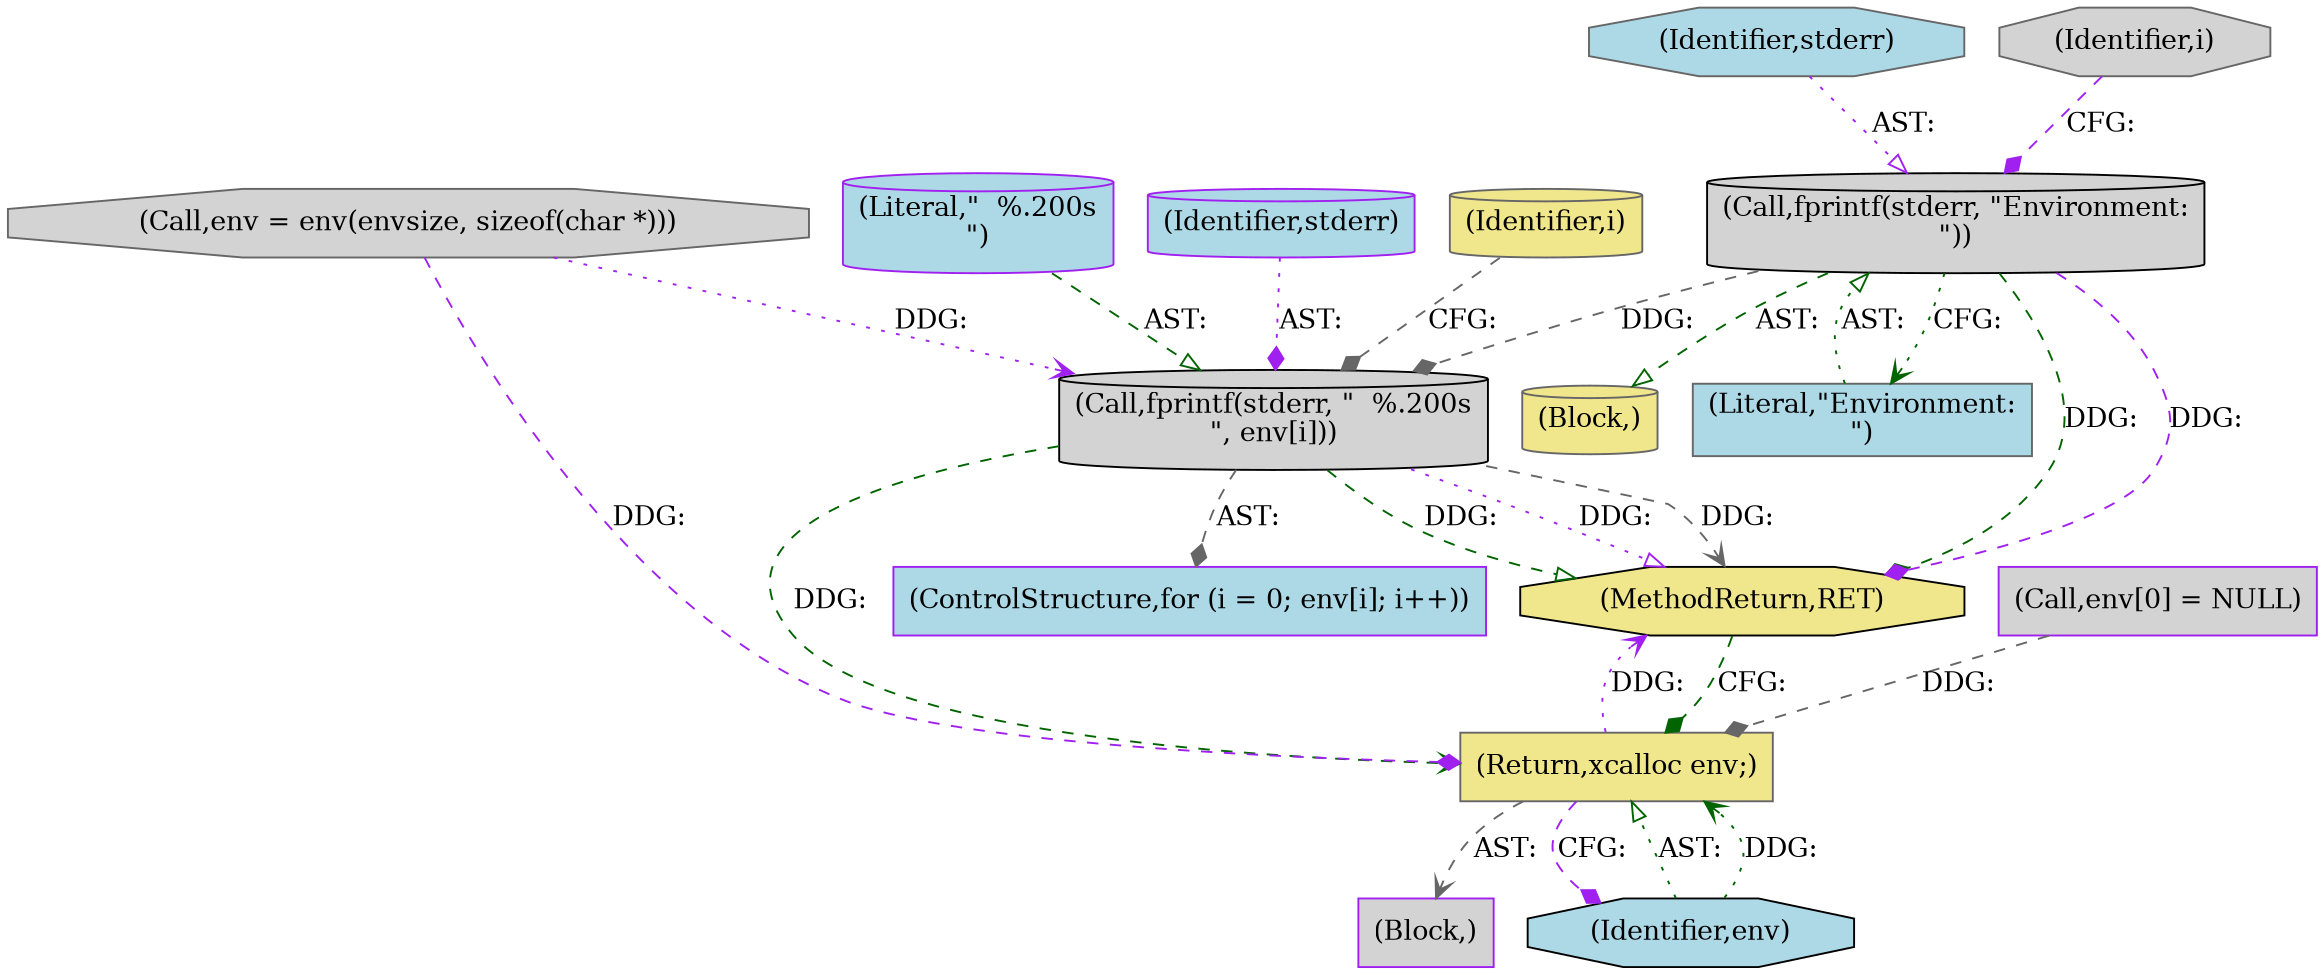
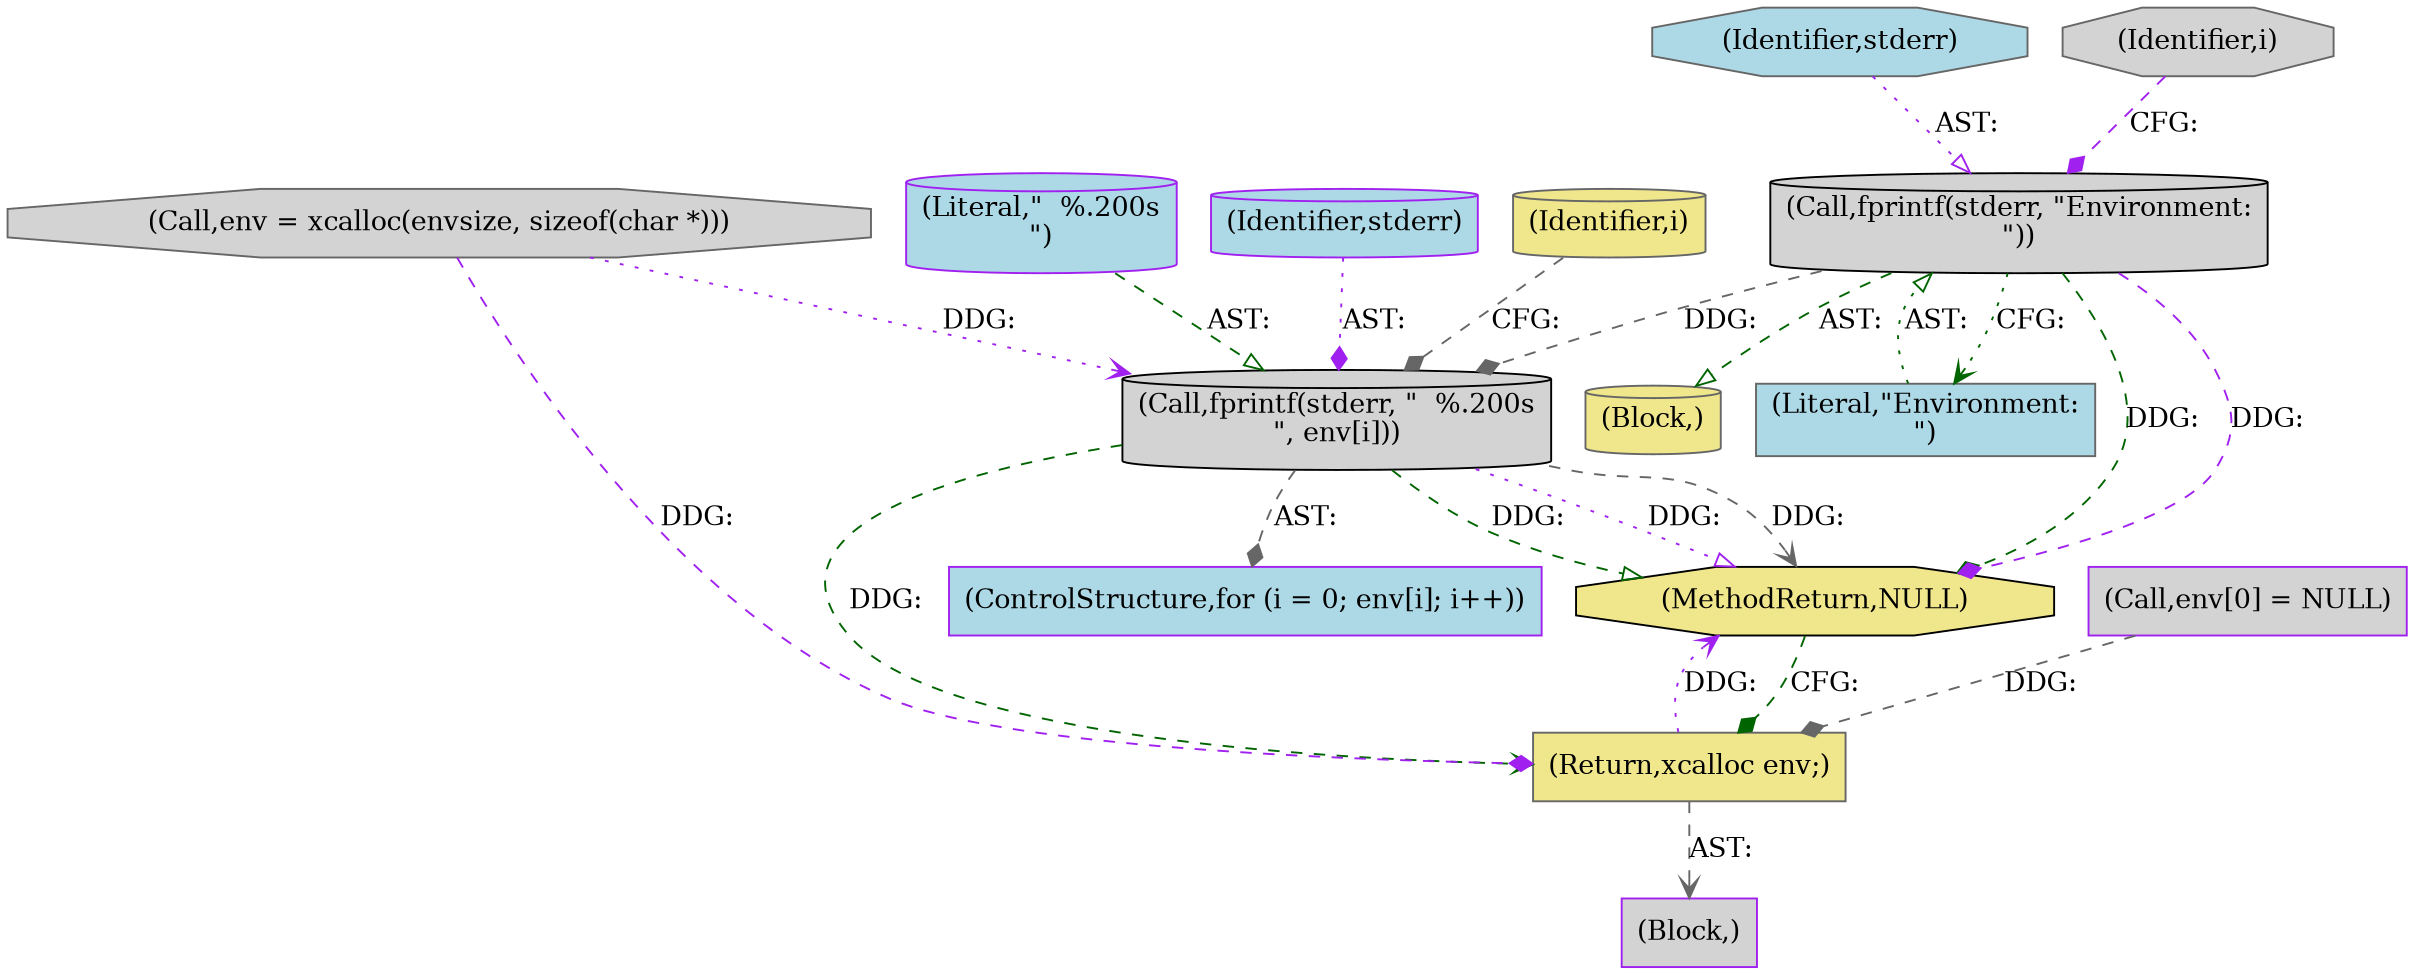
node "(Call,env = env(envsize, sizeof(char *)))": label "(Call,env = env(envsize, sizeof(char *)))" -> "(Call,env = xcalloc(envsize, sizeof(char *)))"
node "(MethodReturn,RET)": label "(MethodReturn,RET)" -> "(MethodReturn,NULL)"
node "(Identifier,env)": removed
